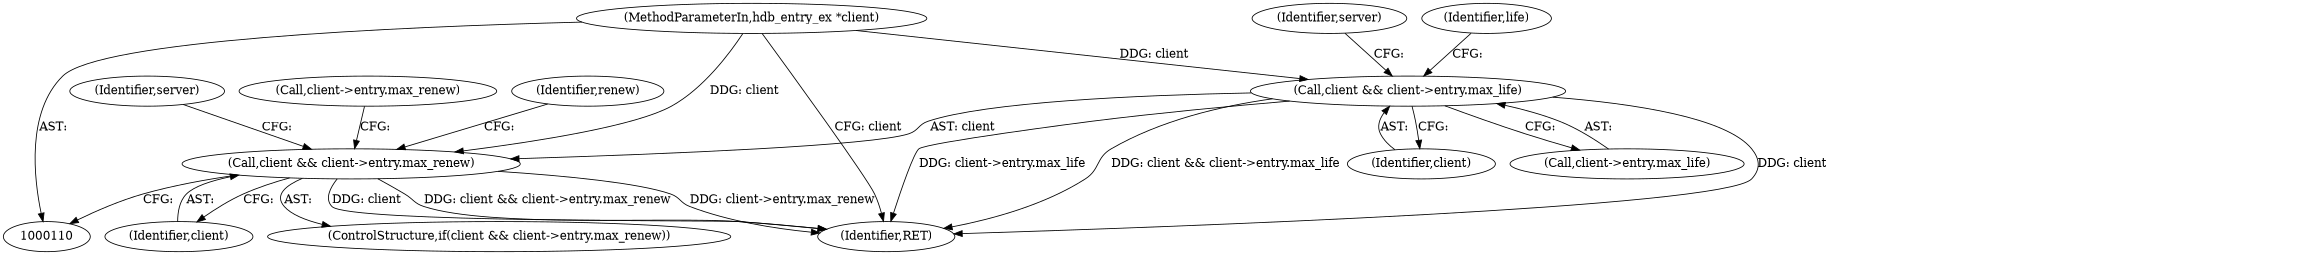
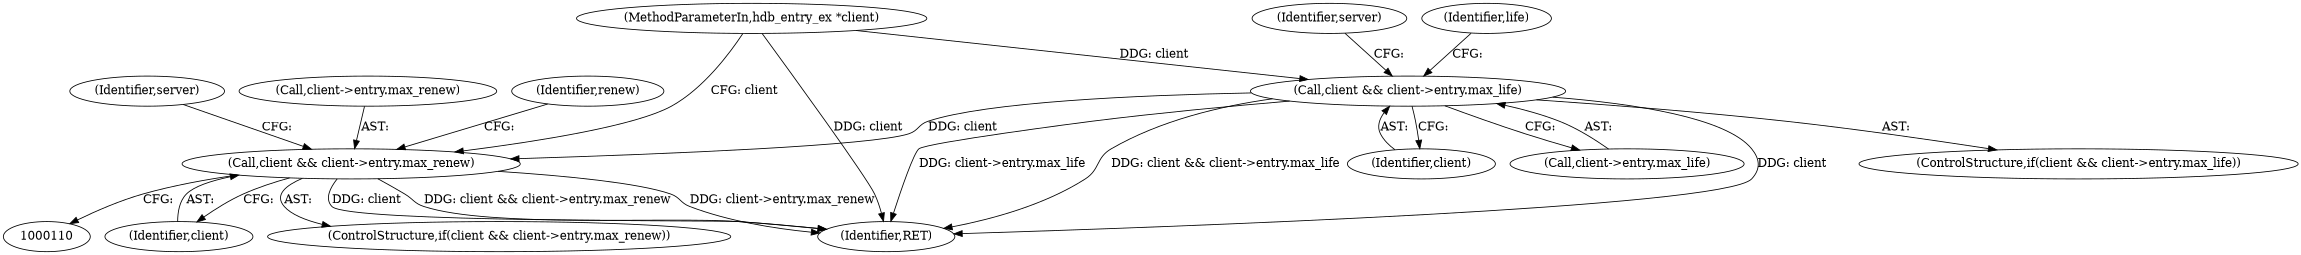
edge "(MethodParameterIn,hdb_entry_ex *client)" -> "1000110": removed, label "AST:"
edge "(MethodParameterIn,hdb_entry_ex *client)" -> "(Call,client && client->entry.max_renew)": label "DDG: client" -> "CFG: client"
edge "(Call,client->entry.max_renew)" -> "(Call,client && client->entry.max_renew)": label "CFG: " -> "AST: "
edge "(MethodParameterIn,hdb_entry_ex *client)" -> "(Identifier,RET)": label "CFG: client" -> "DDG: client"
edge "(Call,client && client->entry.max_life)" -> "(Call,client && client->entry.max_renew)": label "AST: client" -> "DDG: client"
node "(ControlStructure,if(client && client->entry.max_life))": added
